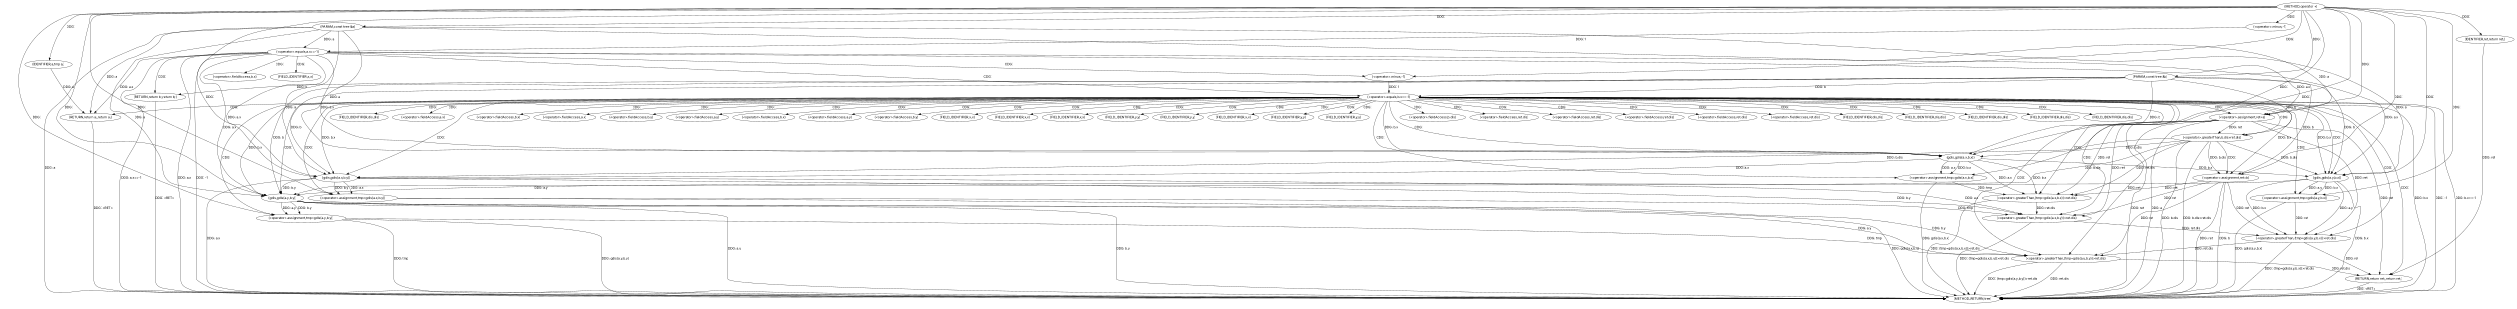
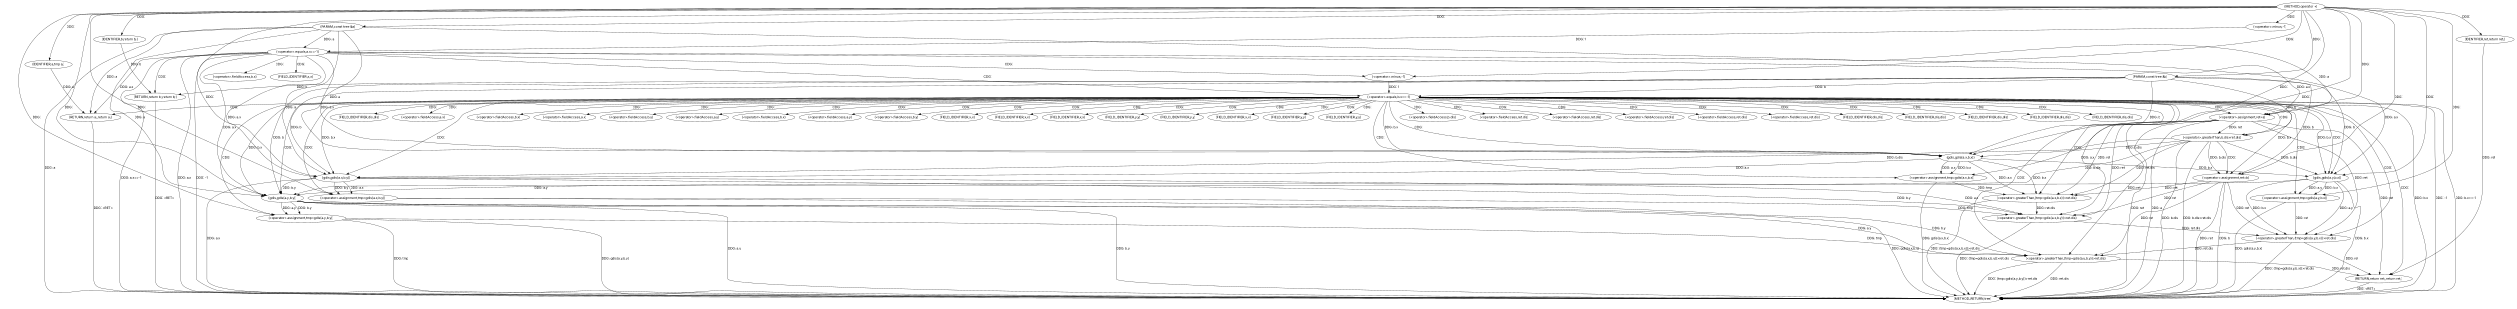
edge "(PARAM,const tree &a)" -> "(gdis,gdis(a.y,b.x))": removed, label "DDG: a"
node "(IDENTIFIER,b,return b;)": added
edge "(<operator>.equals,b.x==-1)" -> "(<operator>.greaterThan,(tmp=gdis(a.x,b.y))>ret.dis)": label "CDG: " -> "DDG: a.x"
